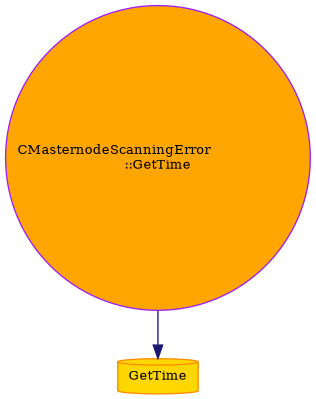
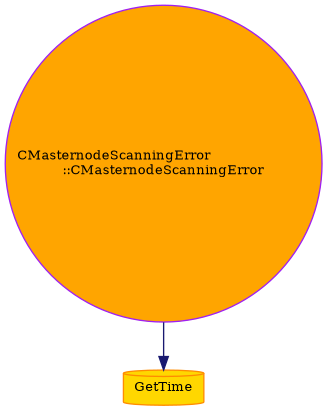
node "CMasternodeScanningError ::GetTime": label "CMasternodeScanningError ::GetTime" -> "CMasternodeScanningError ::CMasternodeScanningError"
